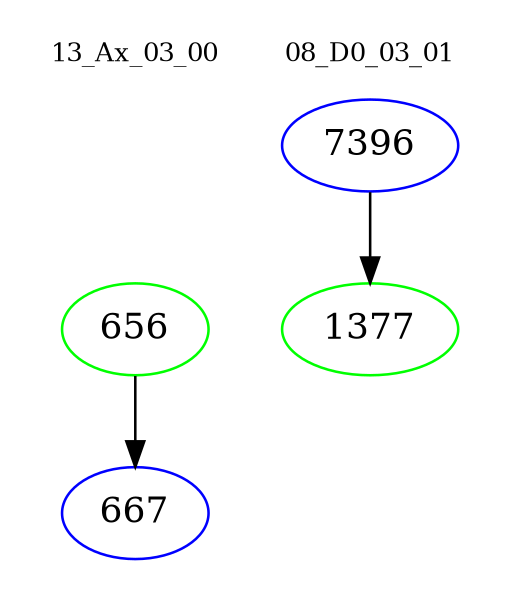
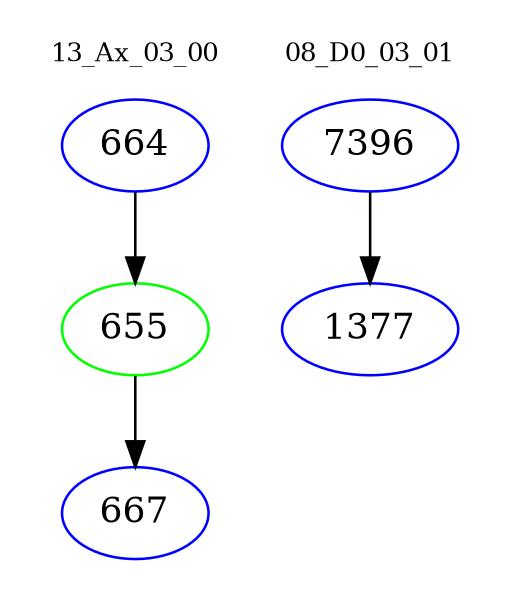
node "664": added
node "656": label "656" -> "655"
node "1377": color green -> blue
